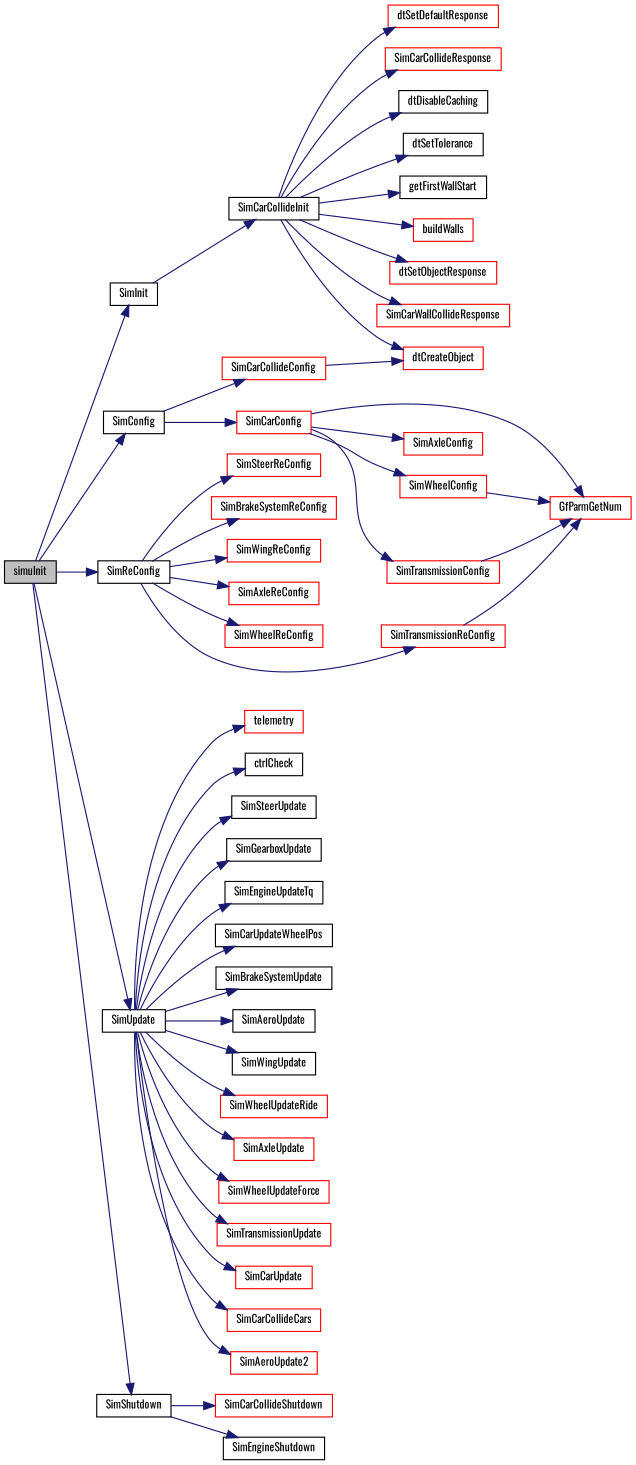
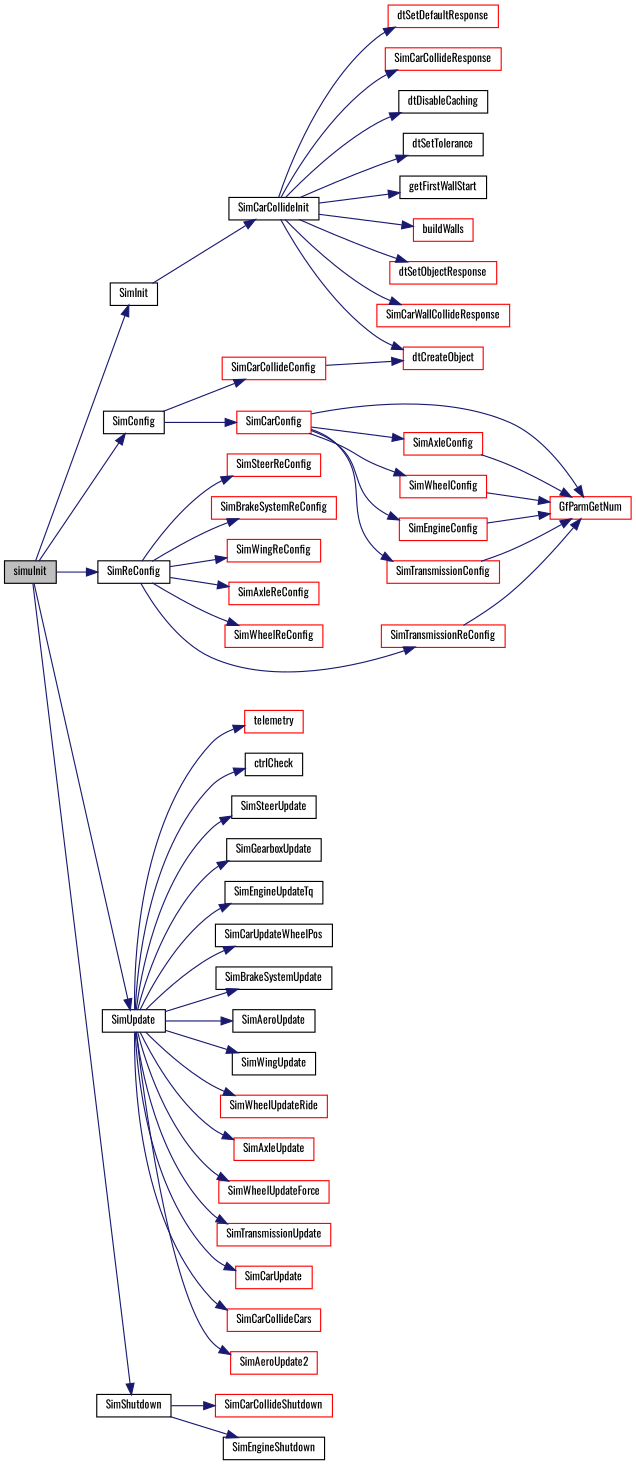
edge "SimAxleConfig" -> "GfParmGetNum": added
node "SimEngineConfig": added
